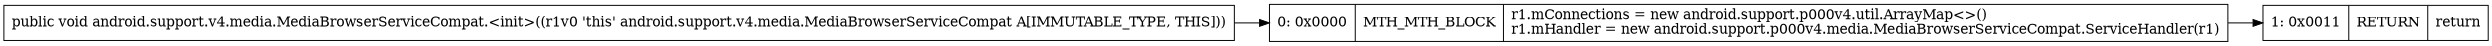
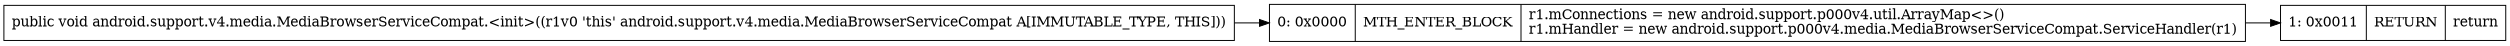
node "0: 0x0000": text "MTH_MTH_BLOCK" -> "MTH_ENTER_BLOCK"
